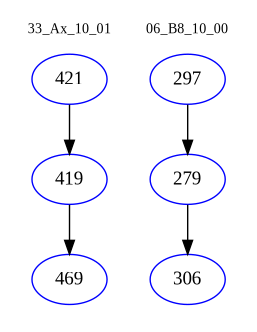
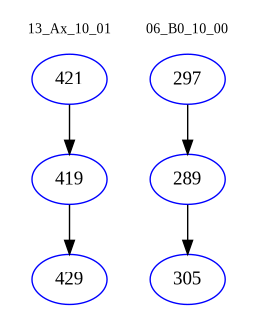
cluster "33_Ax_10_01": label "33_Ax_10_01" -> "13_Ax_10_01"
cluster "06_B8_10_00": label "06_B8_10_00" -> "06_B0_10_00"
node "279": label "279" -> "289"
node "469": label "469" -> "429"
node "306": label "306" -> "305"
